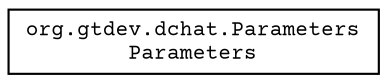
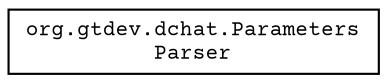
node "org.gtdev.dchat.Parameters Parameters": label "org.gtdev.dchat.Parameters Parameters" -> "org.gtdev.dchat.Parameters Parser"
